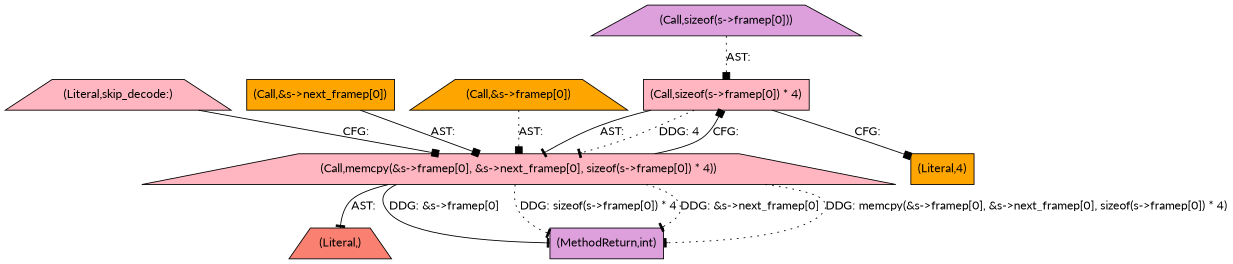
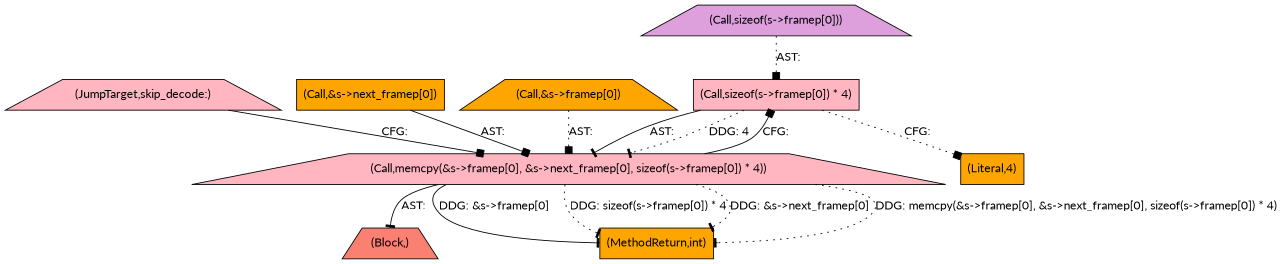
node "(Literal,skip_decode:)": label "(Literal,skip_decode:)" -> "(JumpTarget,skip_decode:)"
edge "(Call,sizeof(s->framep[0]) * 4)" -> "(Literal,4)": style solid -> dotted
node "(Literal,)": label "(Literal,)" -> "(Block,)"
node "(MethodReturn,int)": fillcolor plum -> orange
